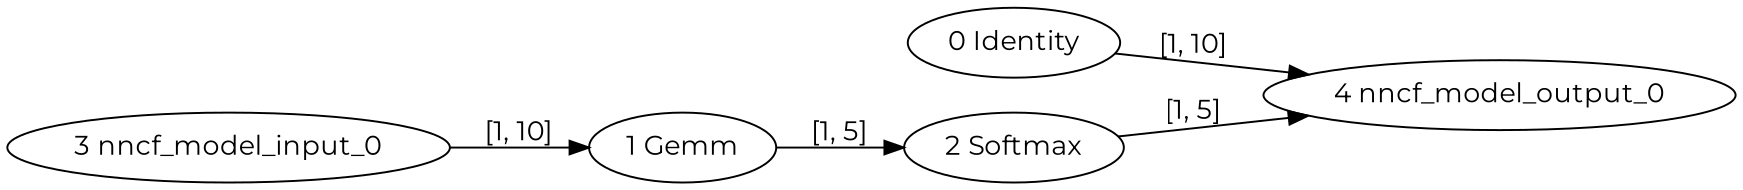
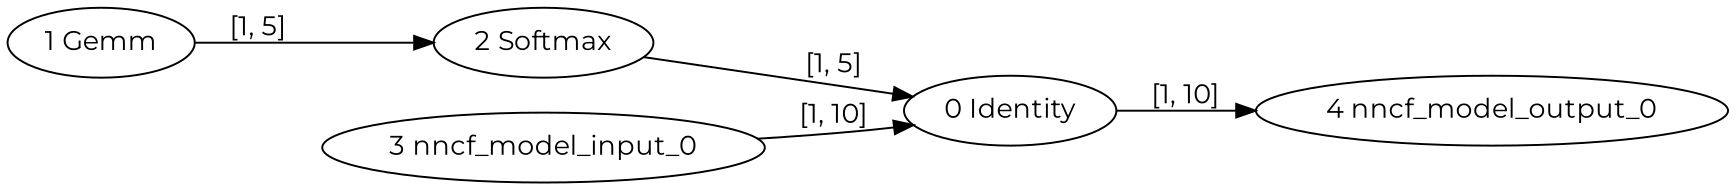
edge "2 Softmax" -> "4 nncf_model_output_0": now "2 Softmax" -> "0 Identity"
edge "3 nncf_model_input_0" -> "1 Gemm": now "3 nncf_model_input_0" -> "0 Identity"
